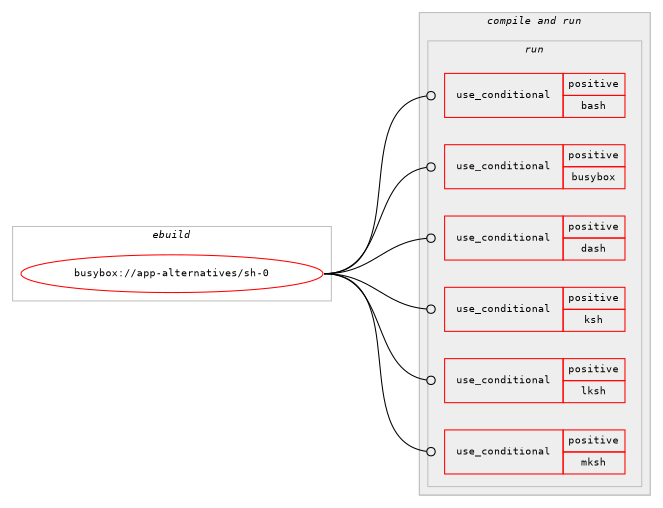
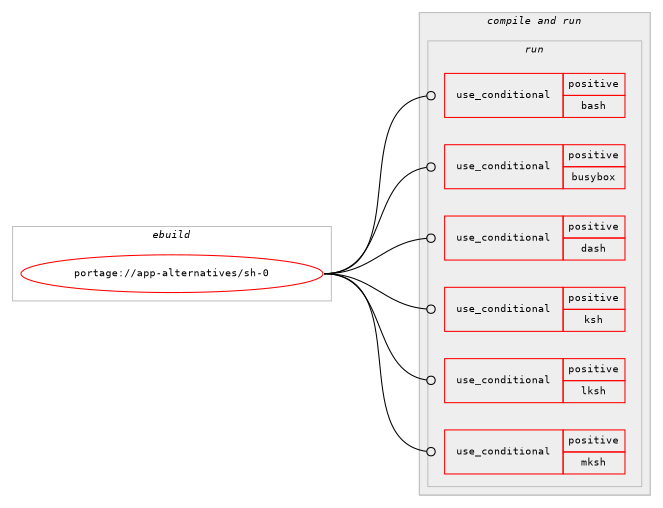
node "busybox://app-alternatives/sh-0": label "busybox://app-alternatives/sh-0" -> "portage://app-alternatives/sh-0"
